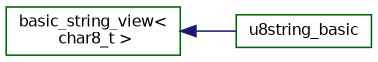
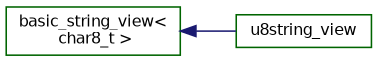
node "u8string_basic": label "u8string_basic" -> "u8string_view"
